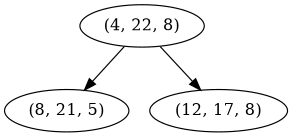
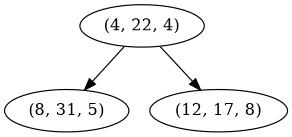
node "(4, 22, 8)": label "(4, 22, 8)" -> "(4, 22, 4)"
node "(8, 21, 5)": label "(8, 21, 5)" -> "(8, 31, 5)"
